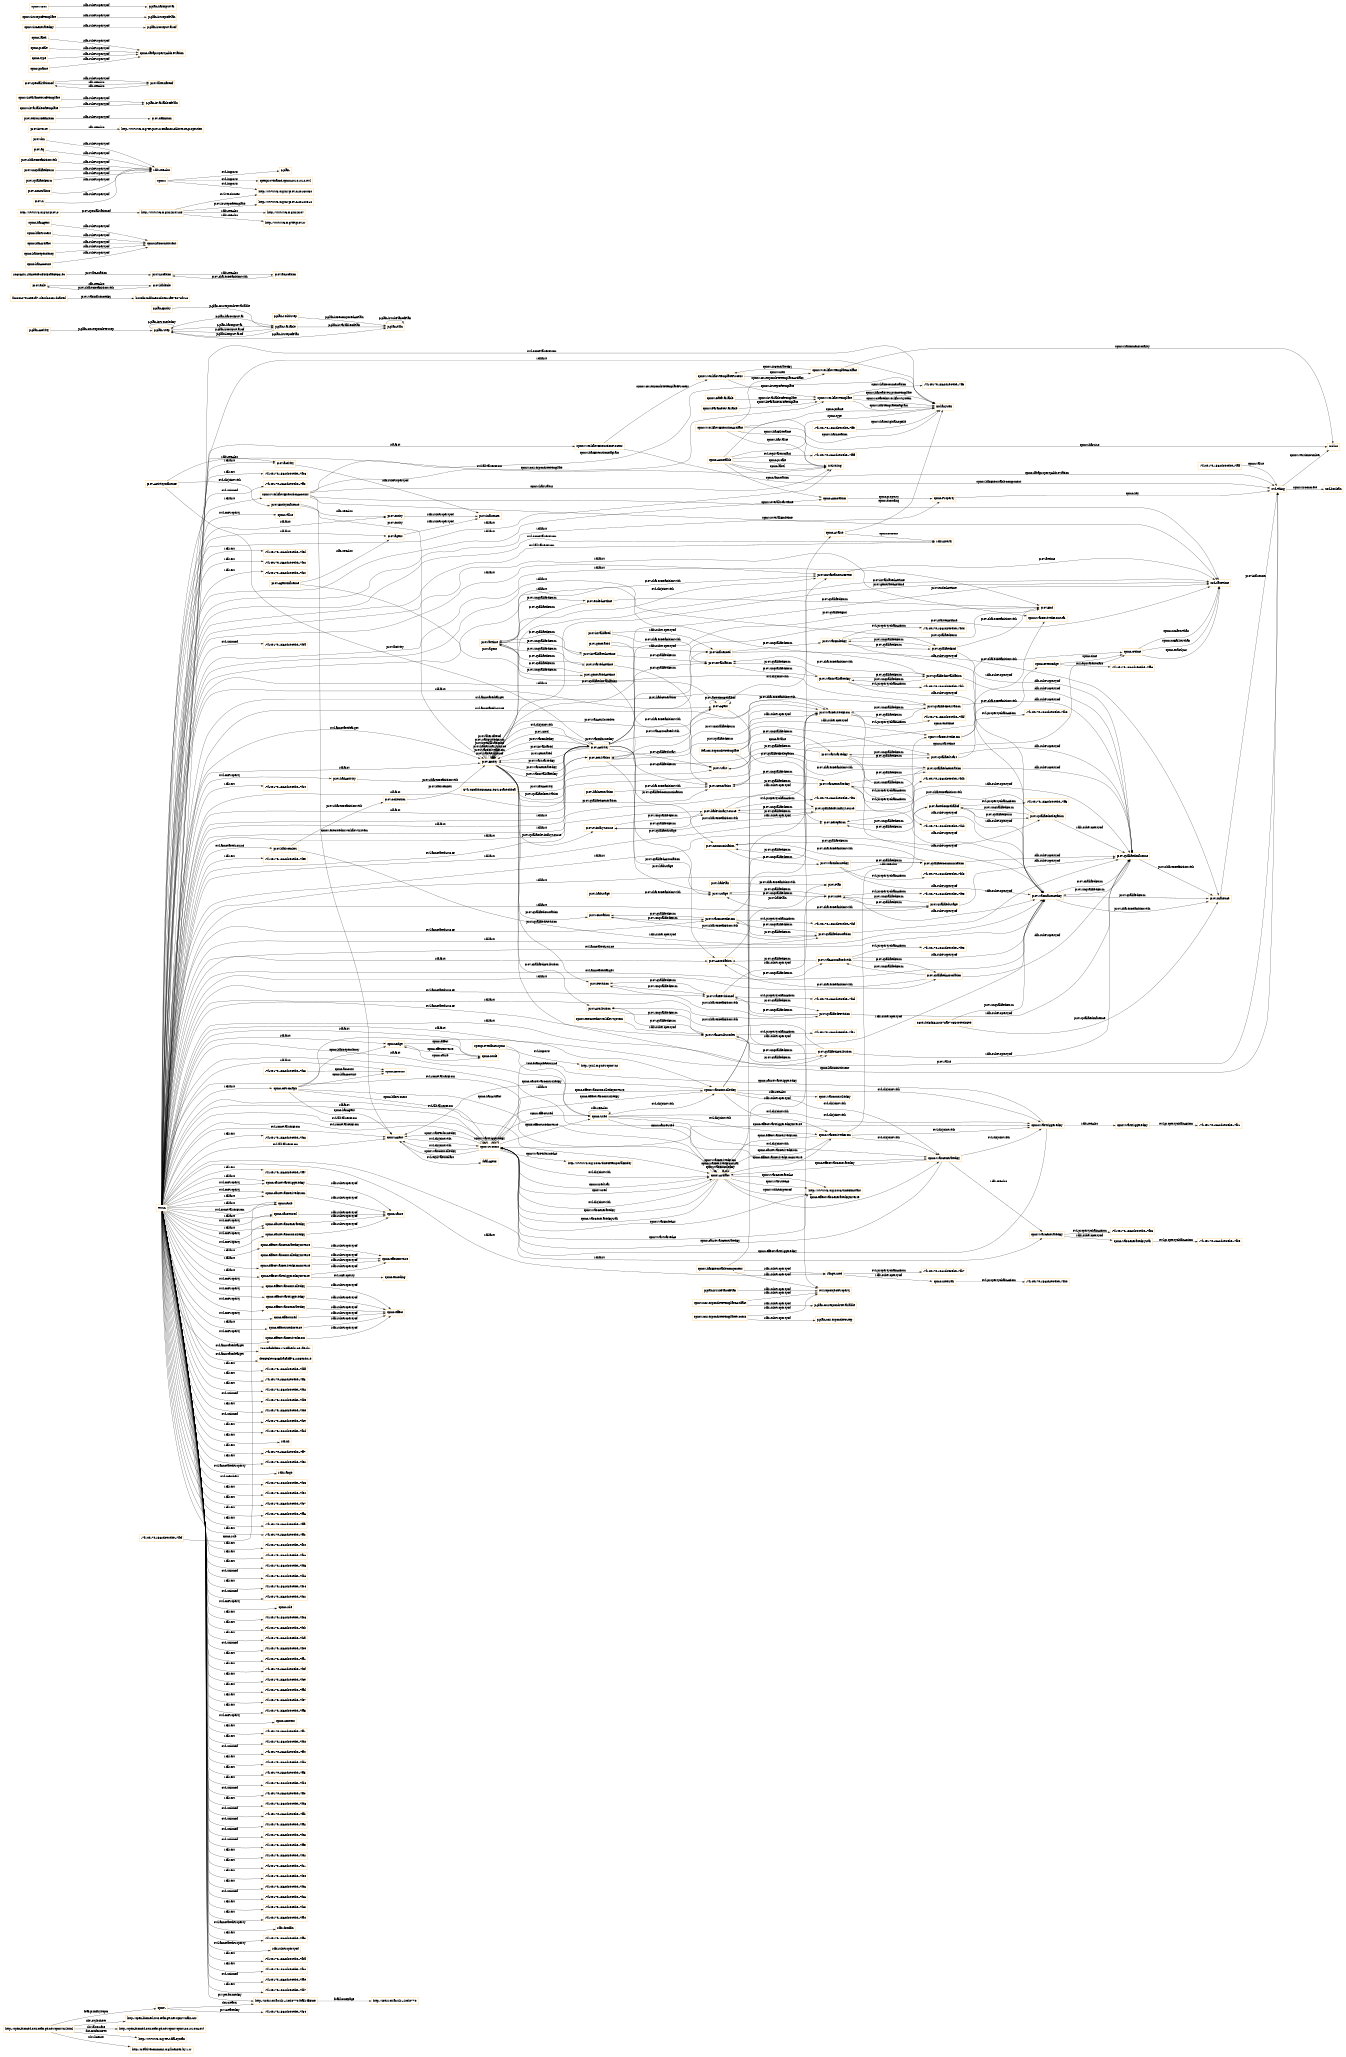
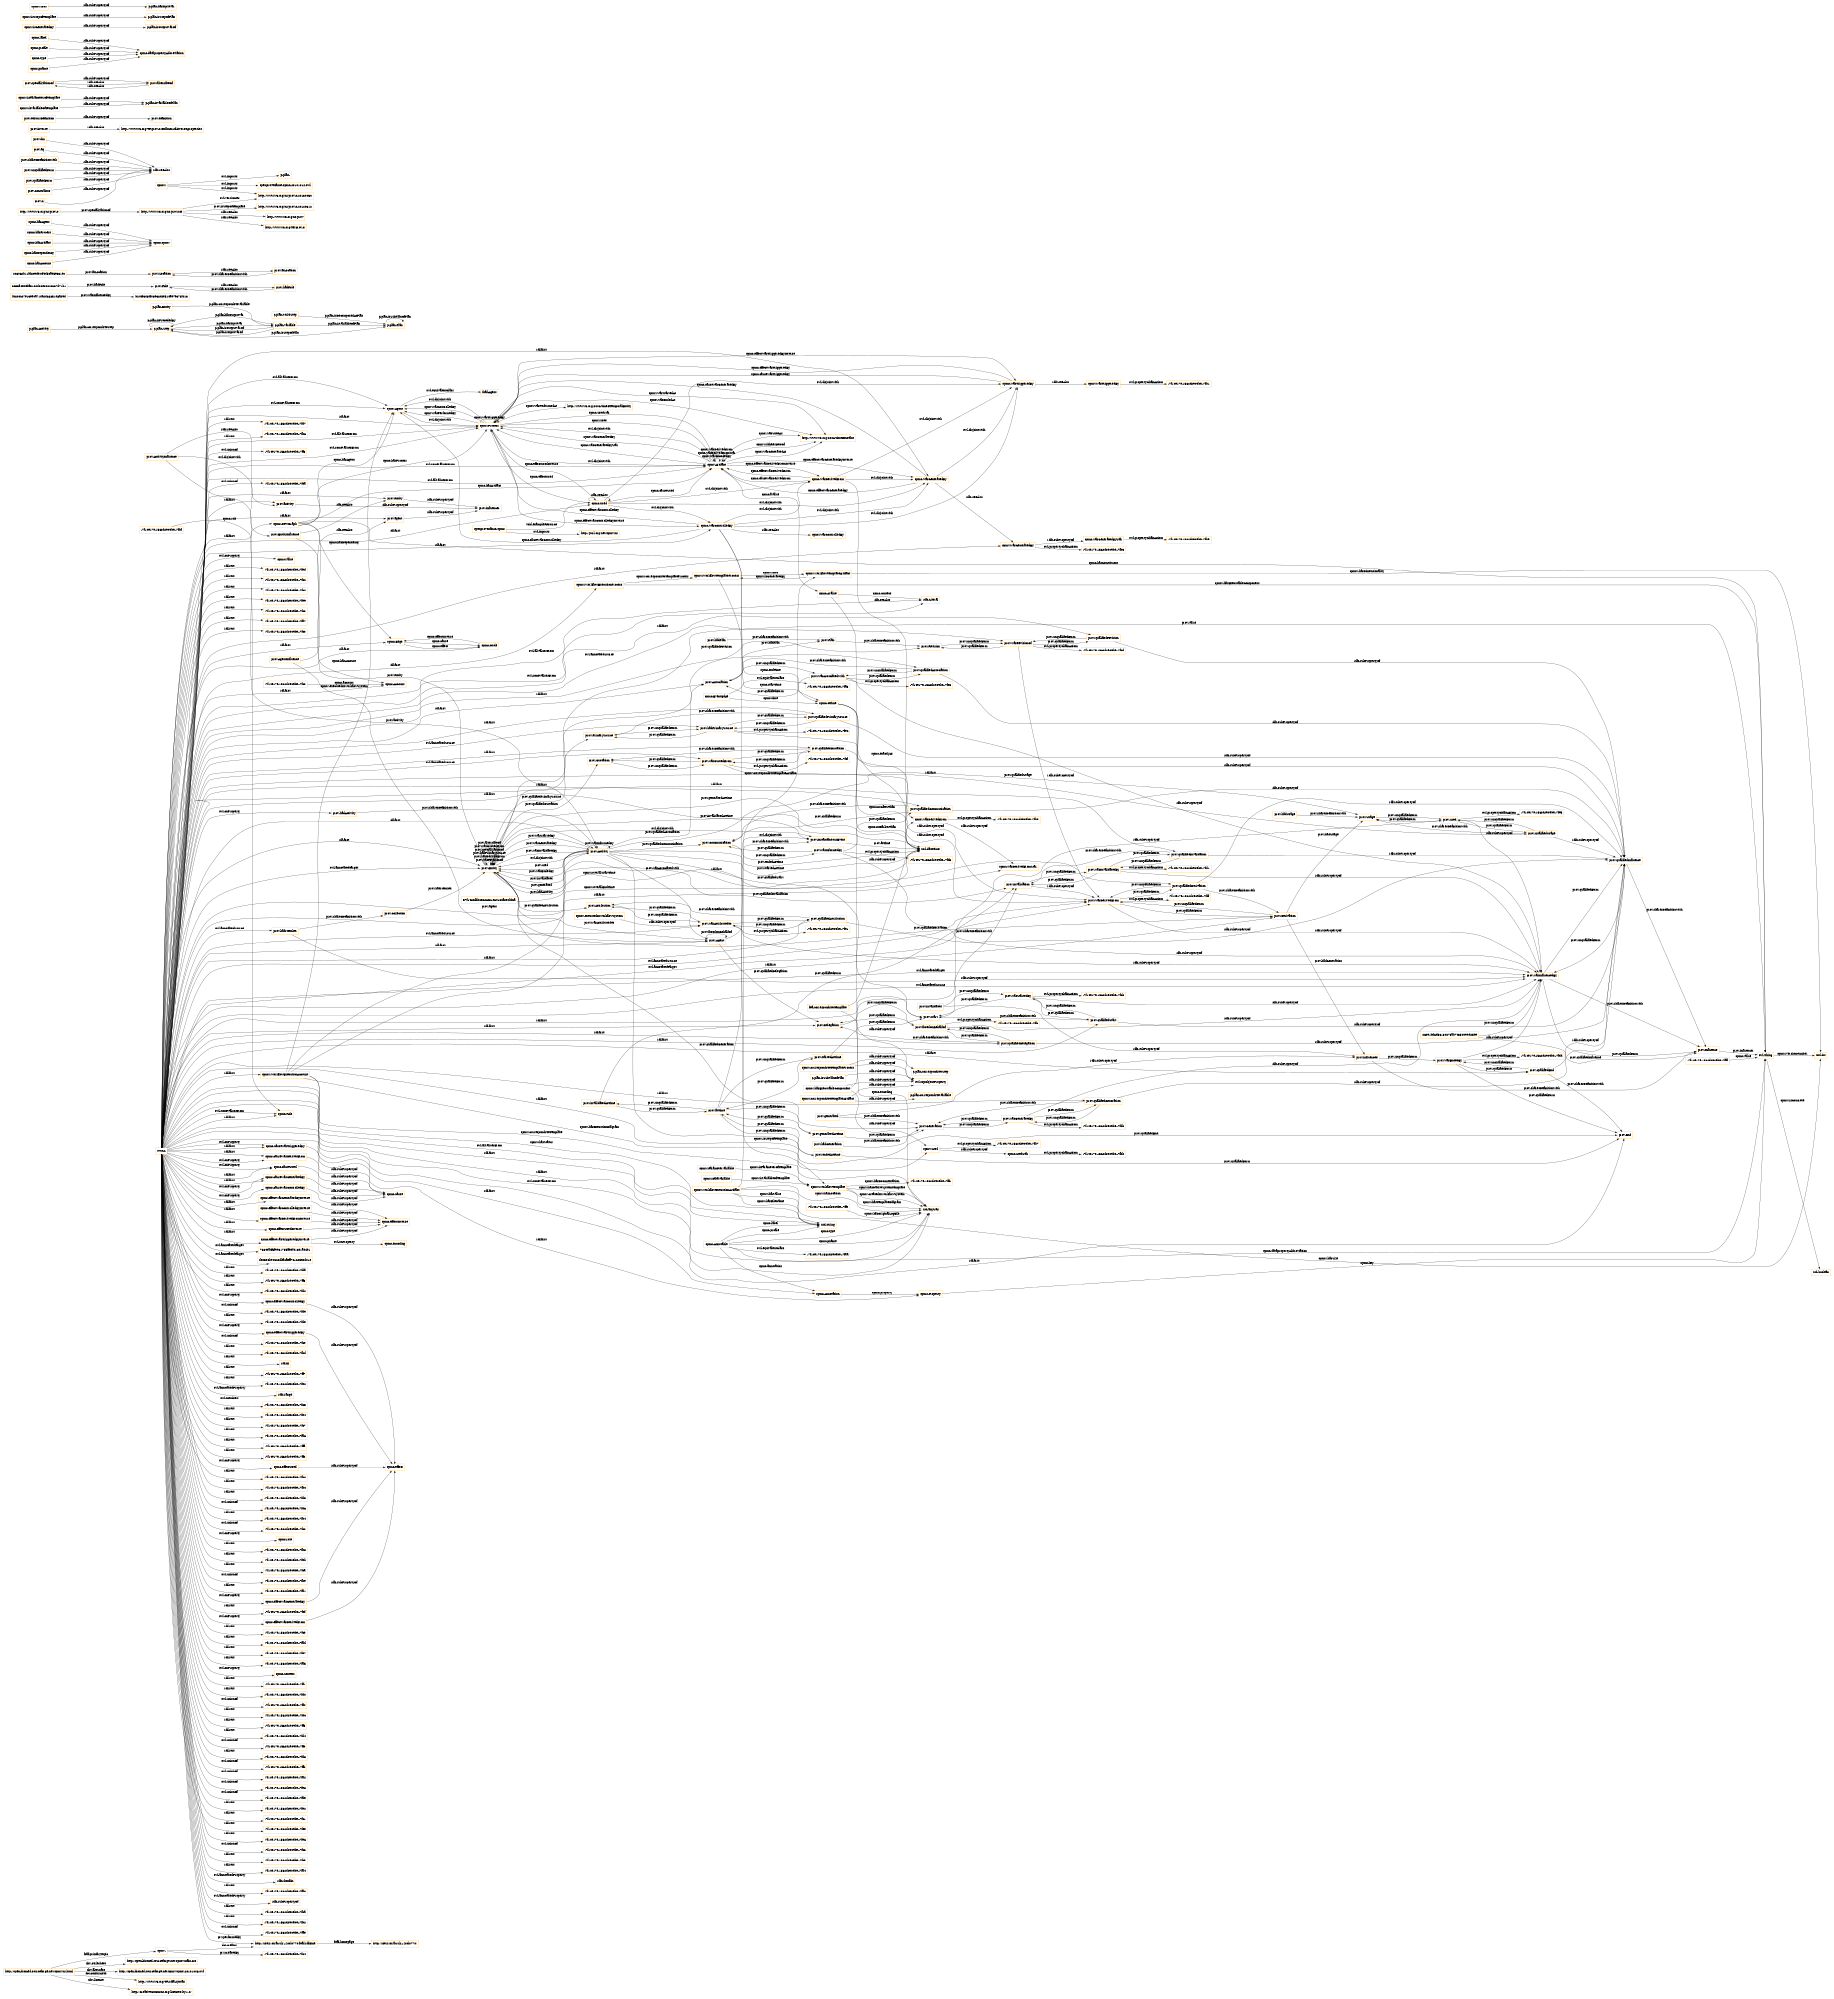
node "opmo:hasConstituent": label "opmo:hasConstituent" -> "opmo:opmw"
node "3c56a4e2eba5100d36e80028c67d71b1": added
edge "prov:qualifiedStart" -> "opmo:EventEdge": now "prov:qualifiedStart" -> "prov:Start"
edge "fea:correspondsToTemplate" -> "prov:wasDerivedFrom": now "prov:Invalidation" -> "prov:wasDerivedFrom"
edge "prov:qualifiedRevision" -> "prov:Revision": now "prov:Plan" -> "prov:Revision"
node "range:used": label "range:used" -> "opmv:used"
edge "opmo:effectUsedInverse" -> "opmo:effect": now "opmo:effectUsedInverse" -> "opmo:effectInverse"
